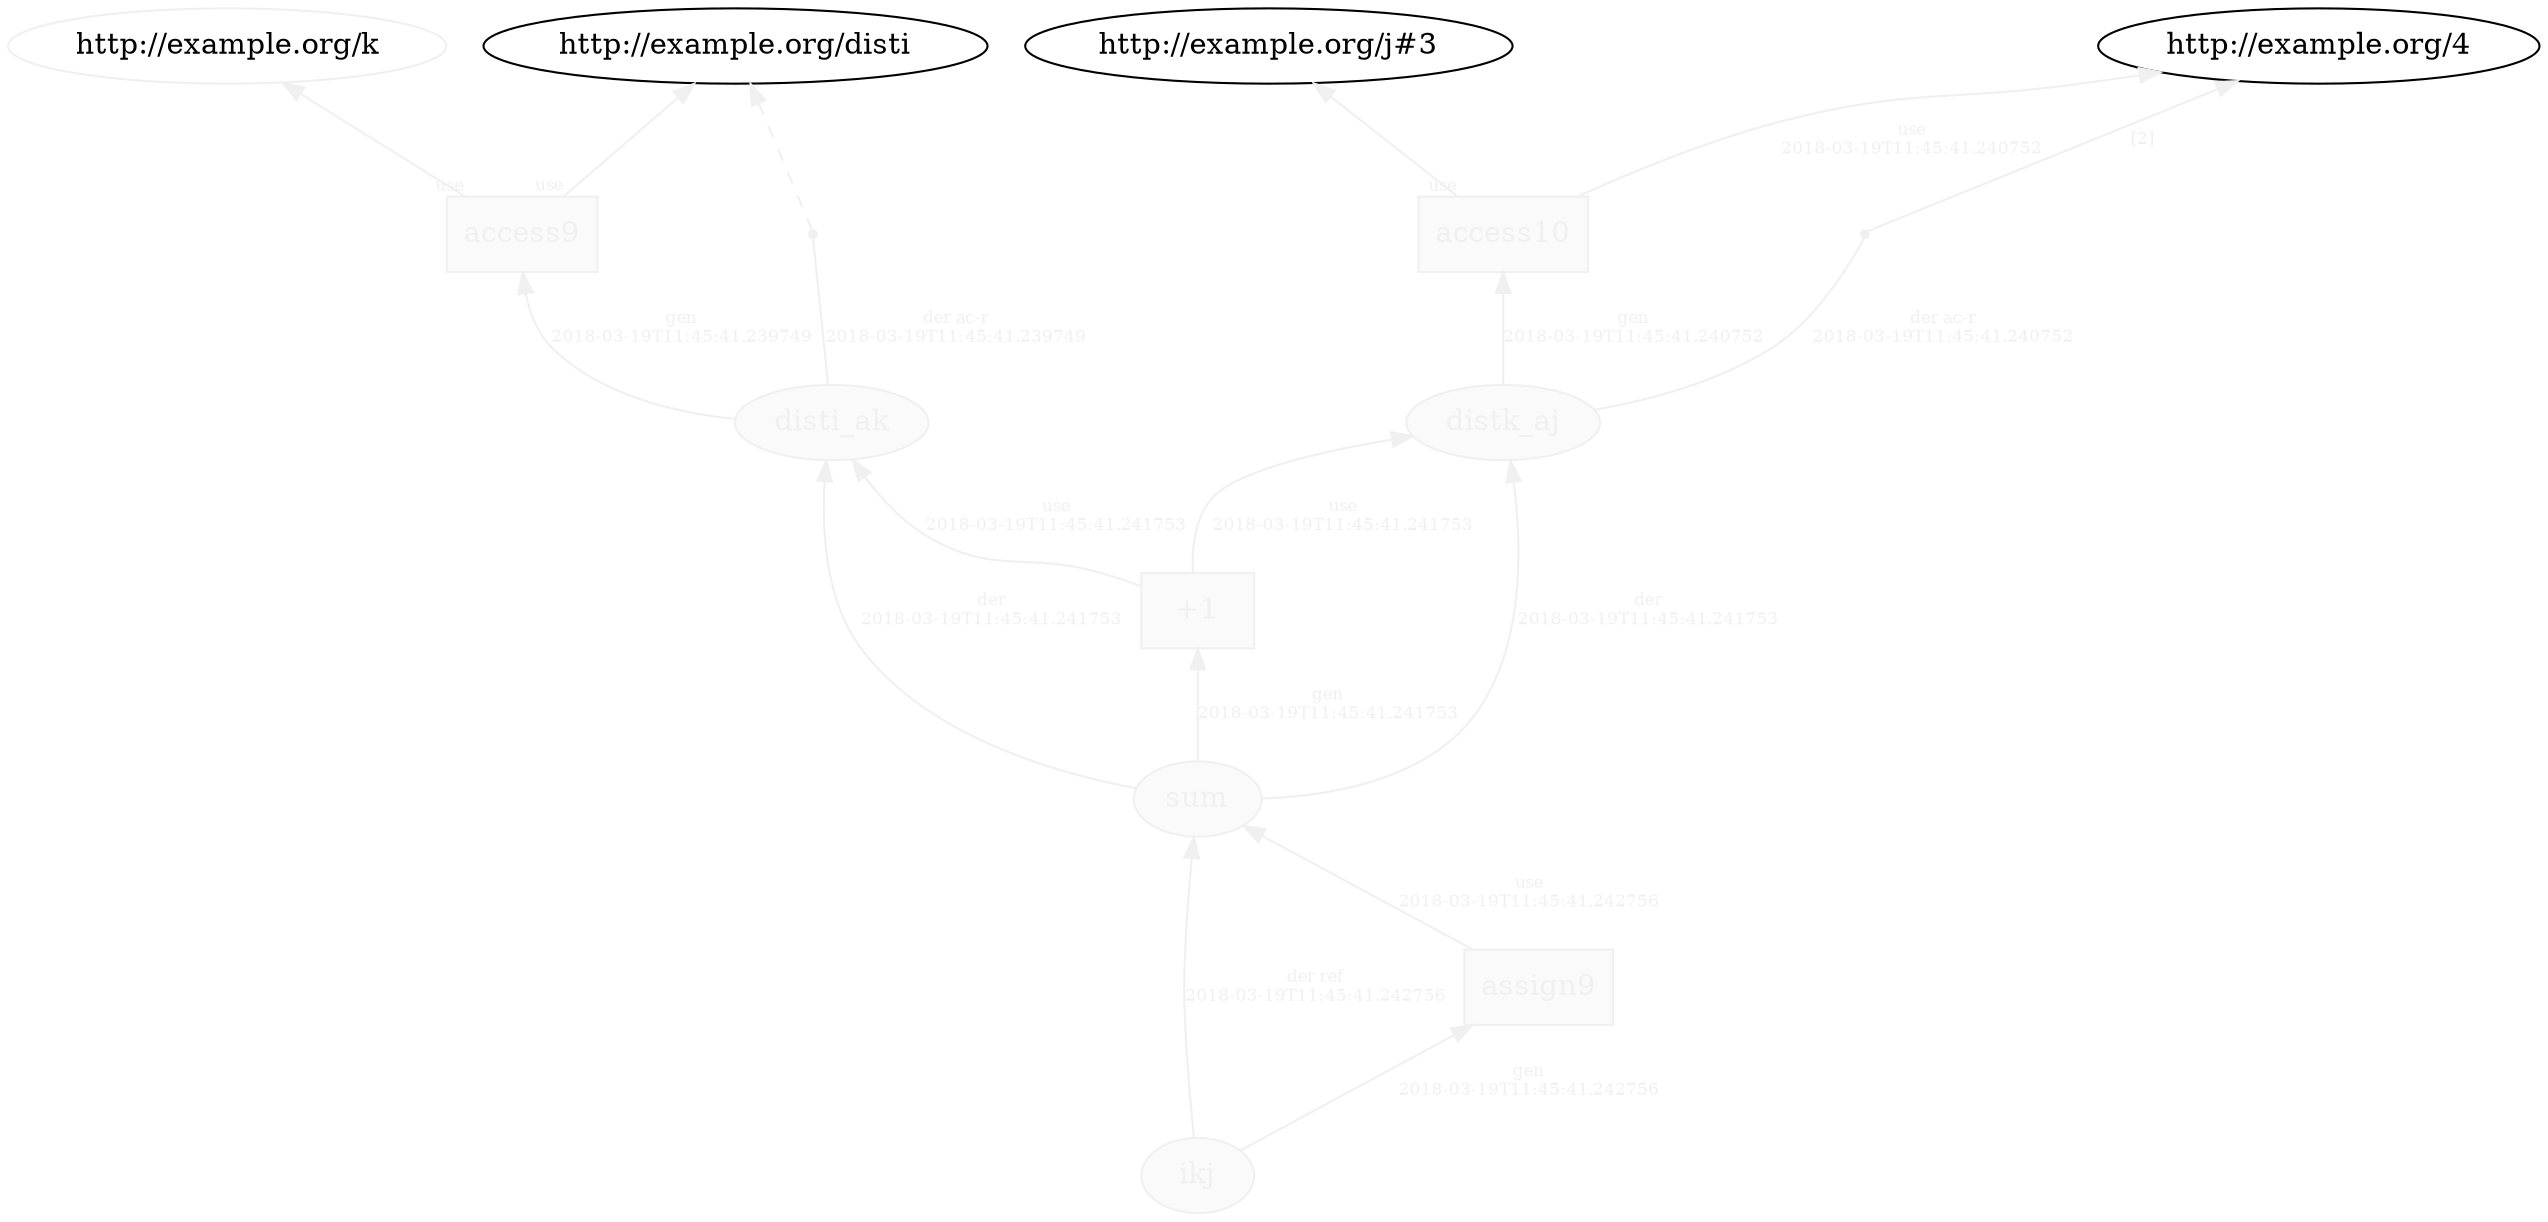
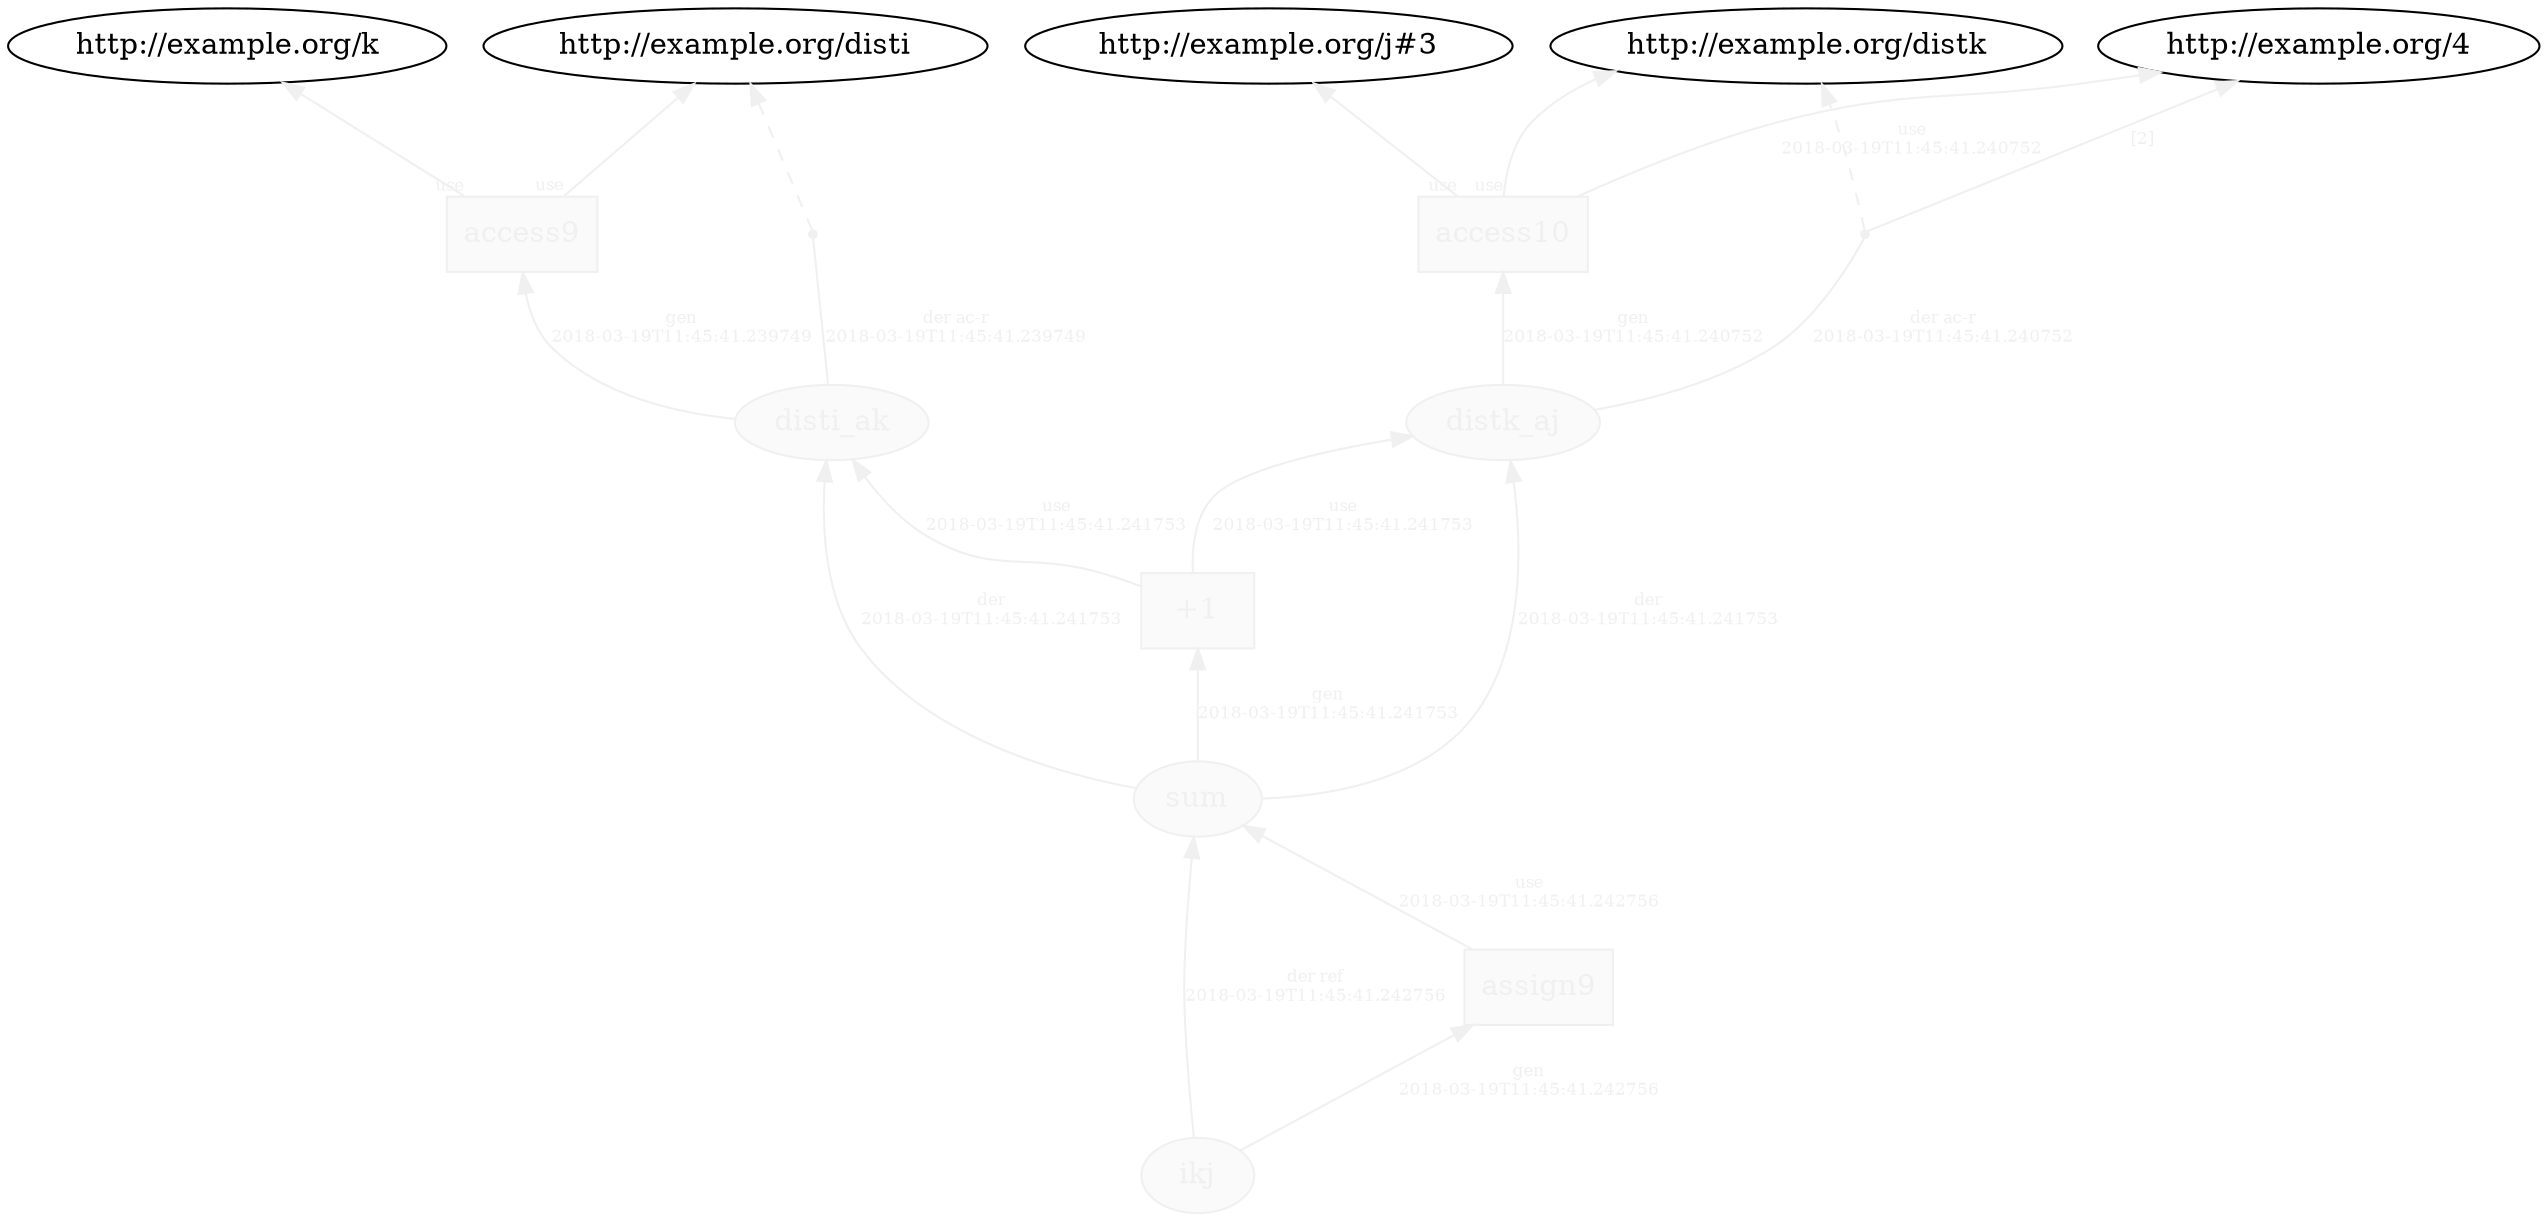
node "http://example.org/k": color #f0f0f0 -> black
node "http://example.org/distk": added
